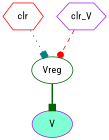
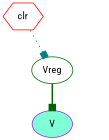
node "clr_V": removed
